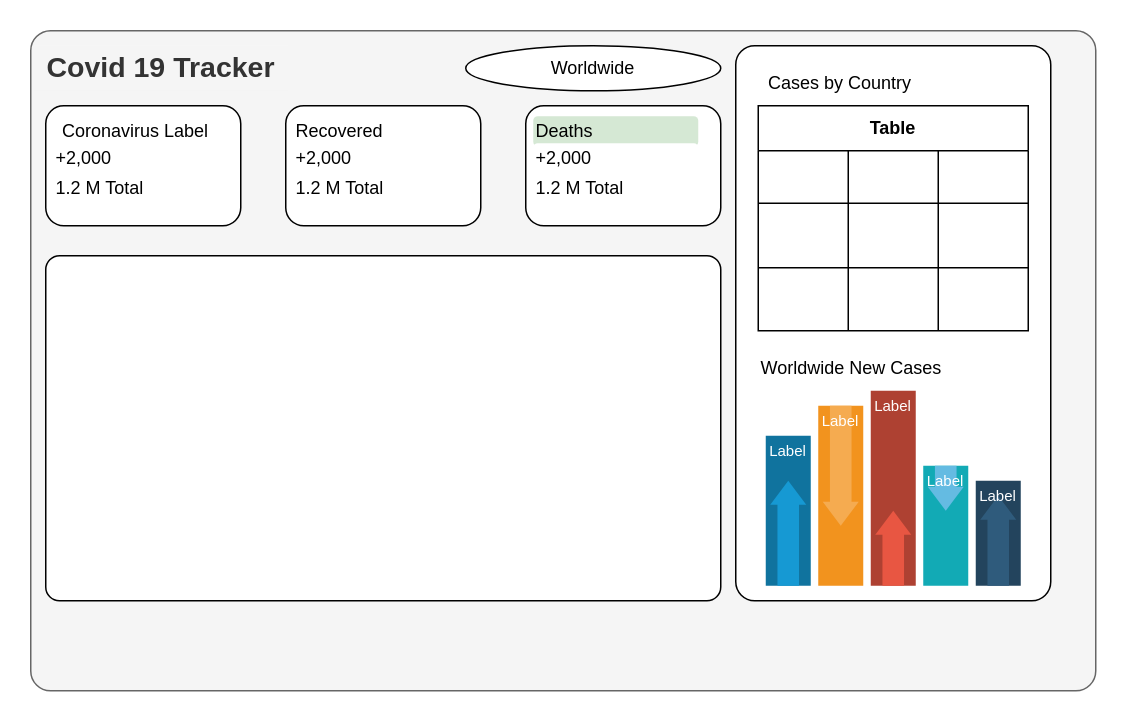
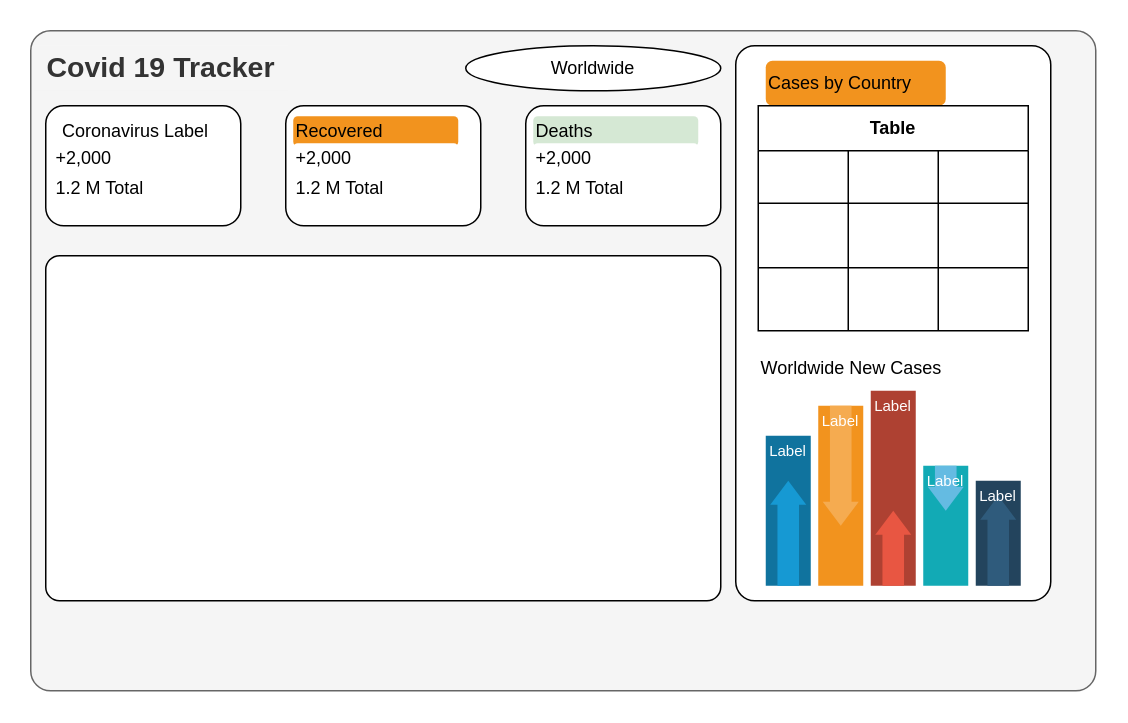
node "Cases by Country": fillcolor #ffffff -> #f2931e
node "Recovered": fillcolor #ffffff -> #f2931e
